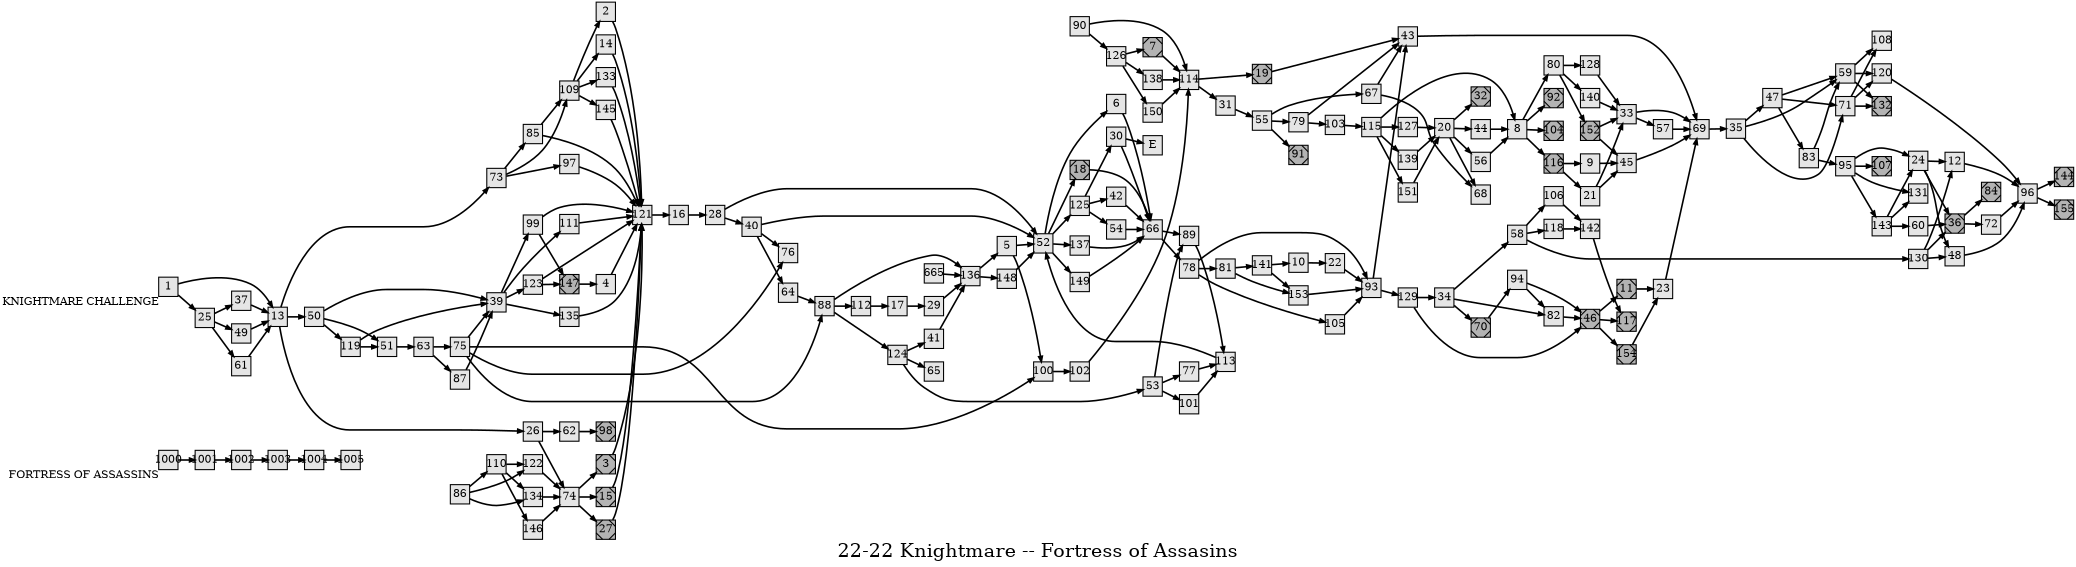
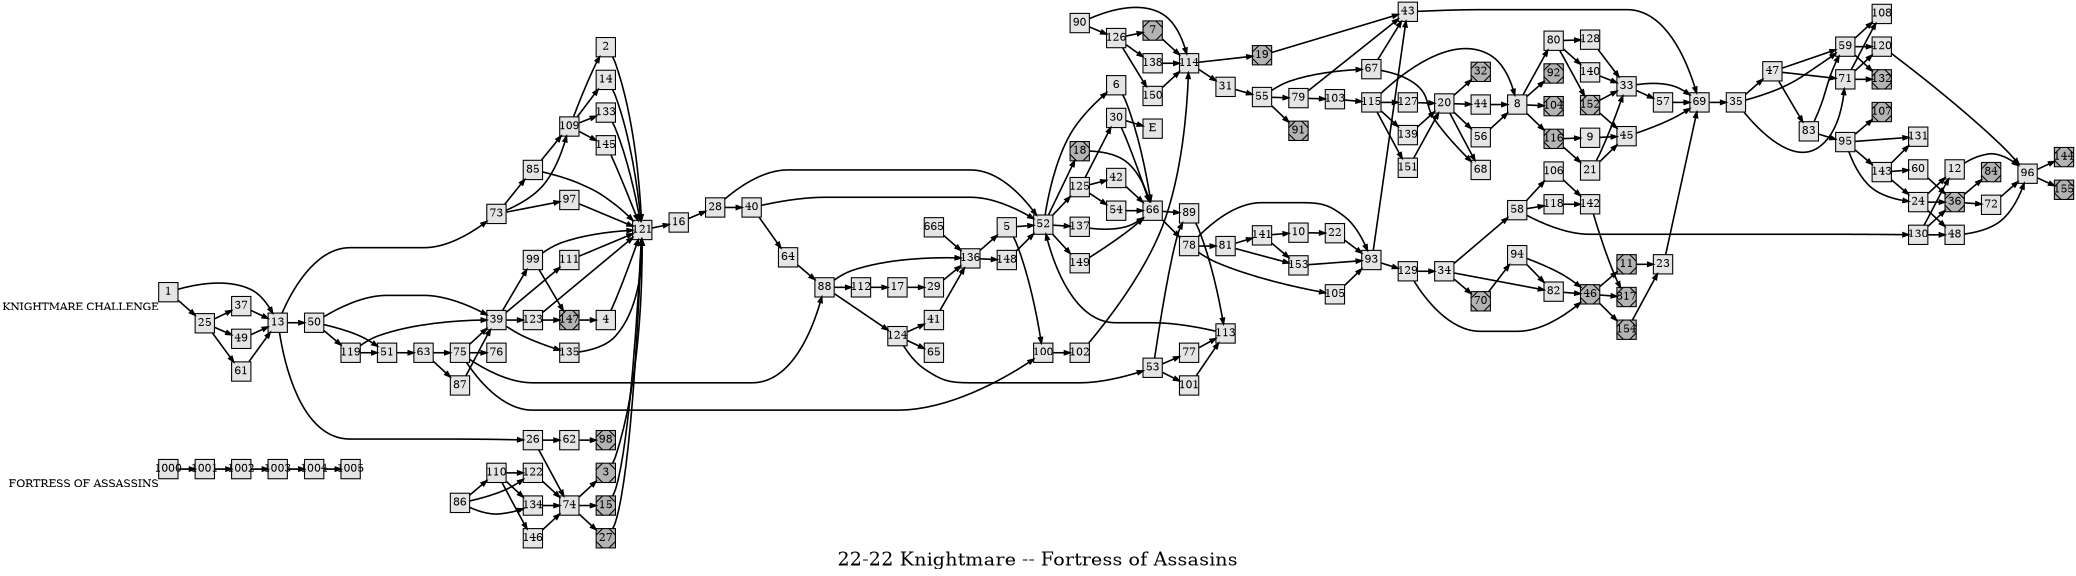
edge "40" -> "76": removed
node "117": label "117" -> "817"
